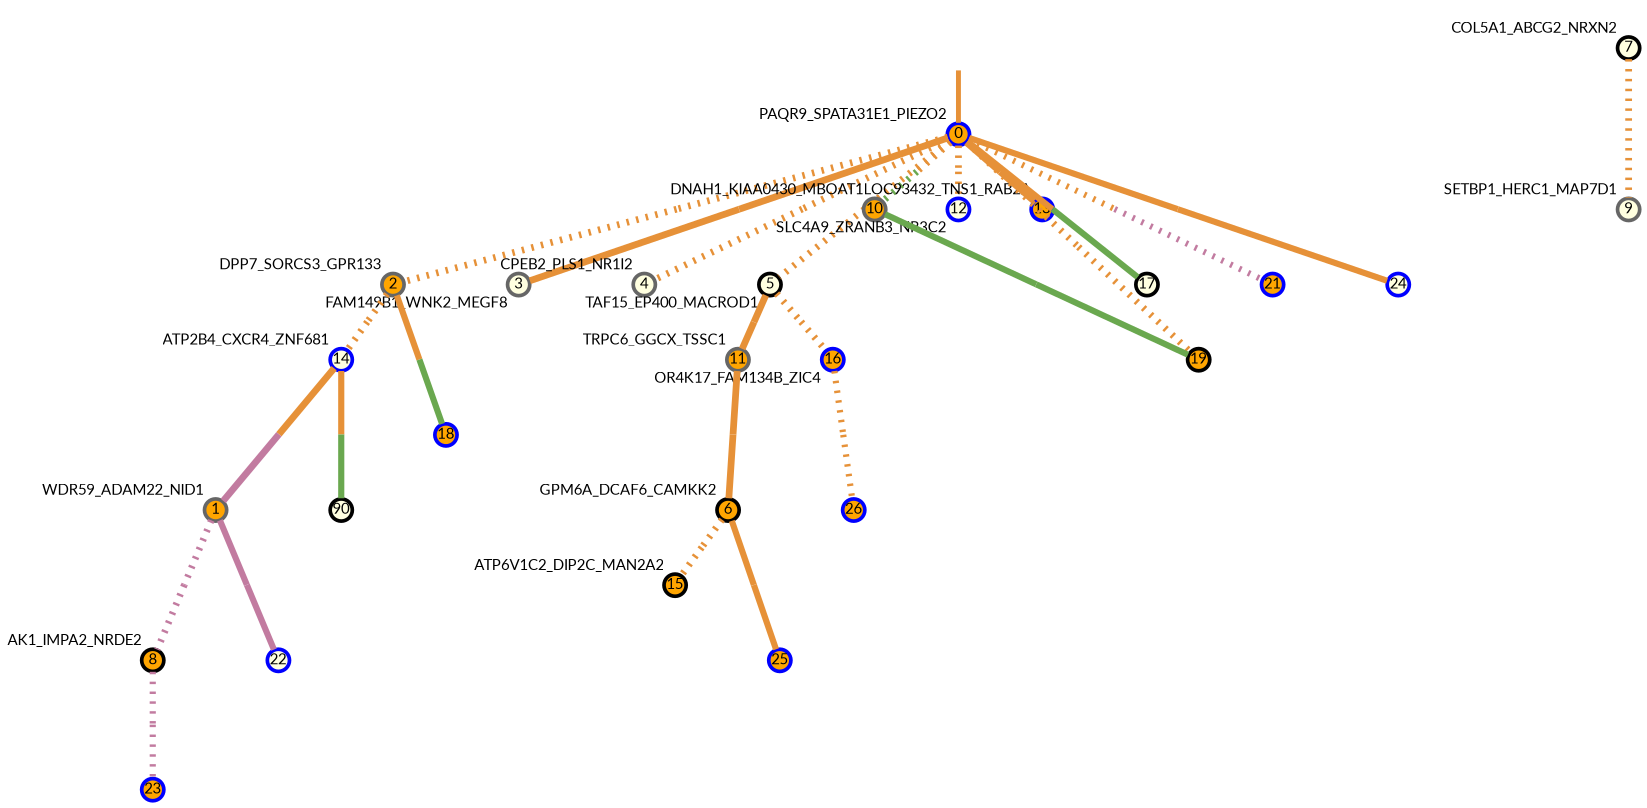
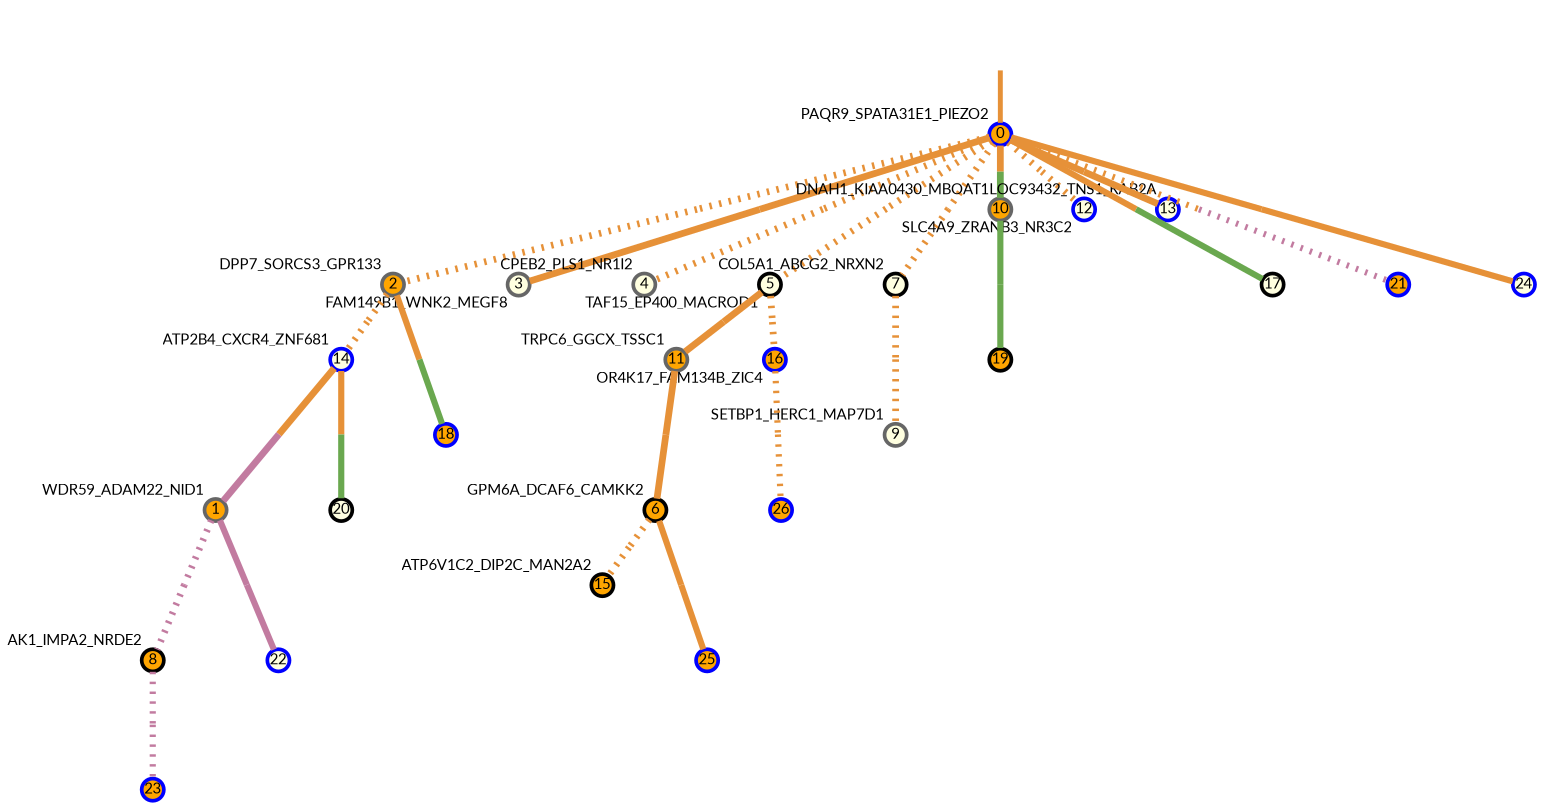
edge "0 PAQR9_SPATA31E1_PIEZO2" -> "10 DNAH1_KIAA0430_MBOAT1": style dotted -> bold
node "13 LOC93432_TNS1_RAB2A": fillcolor orange -> lightyellow
edge "0 PAQR9_SPATA31E1_PIEZO2" -> "19": now "0 PAQR9_SPATA31E1_PIEZO2" -> "7 COL5A1_ABCG2_NRXN2"
node "90": label "90" -> "20"
